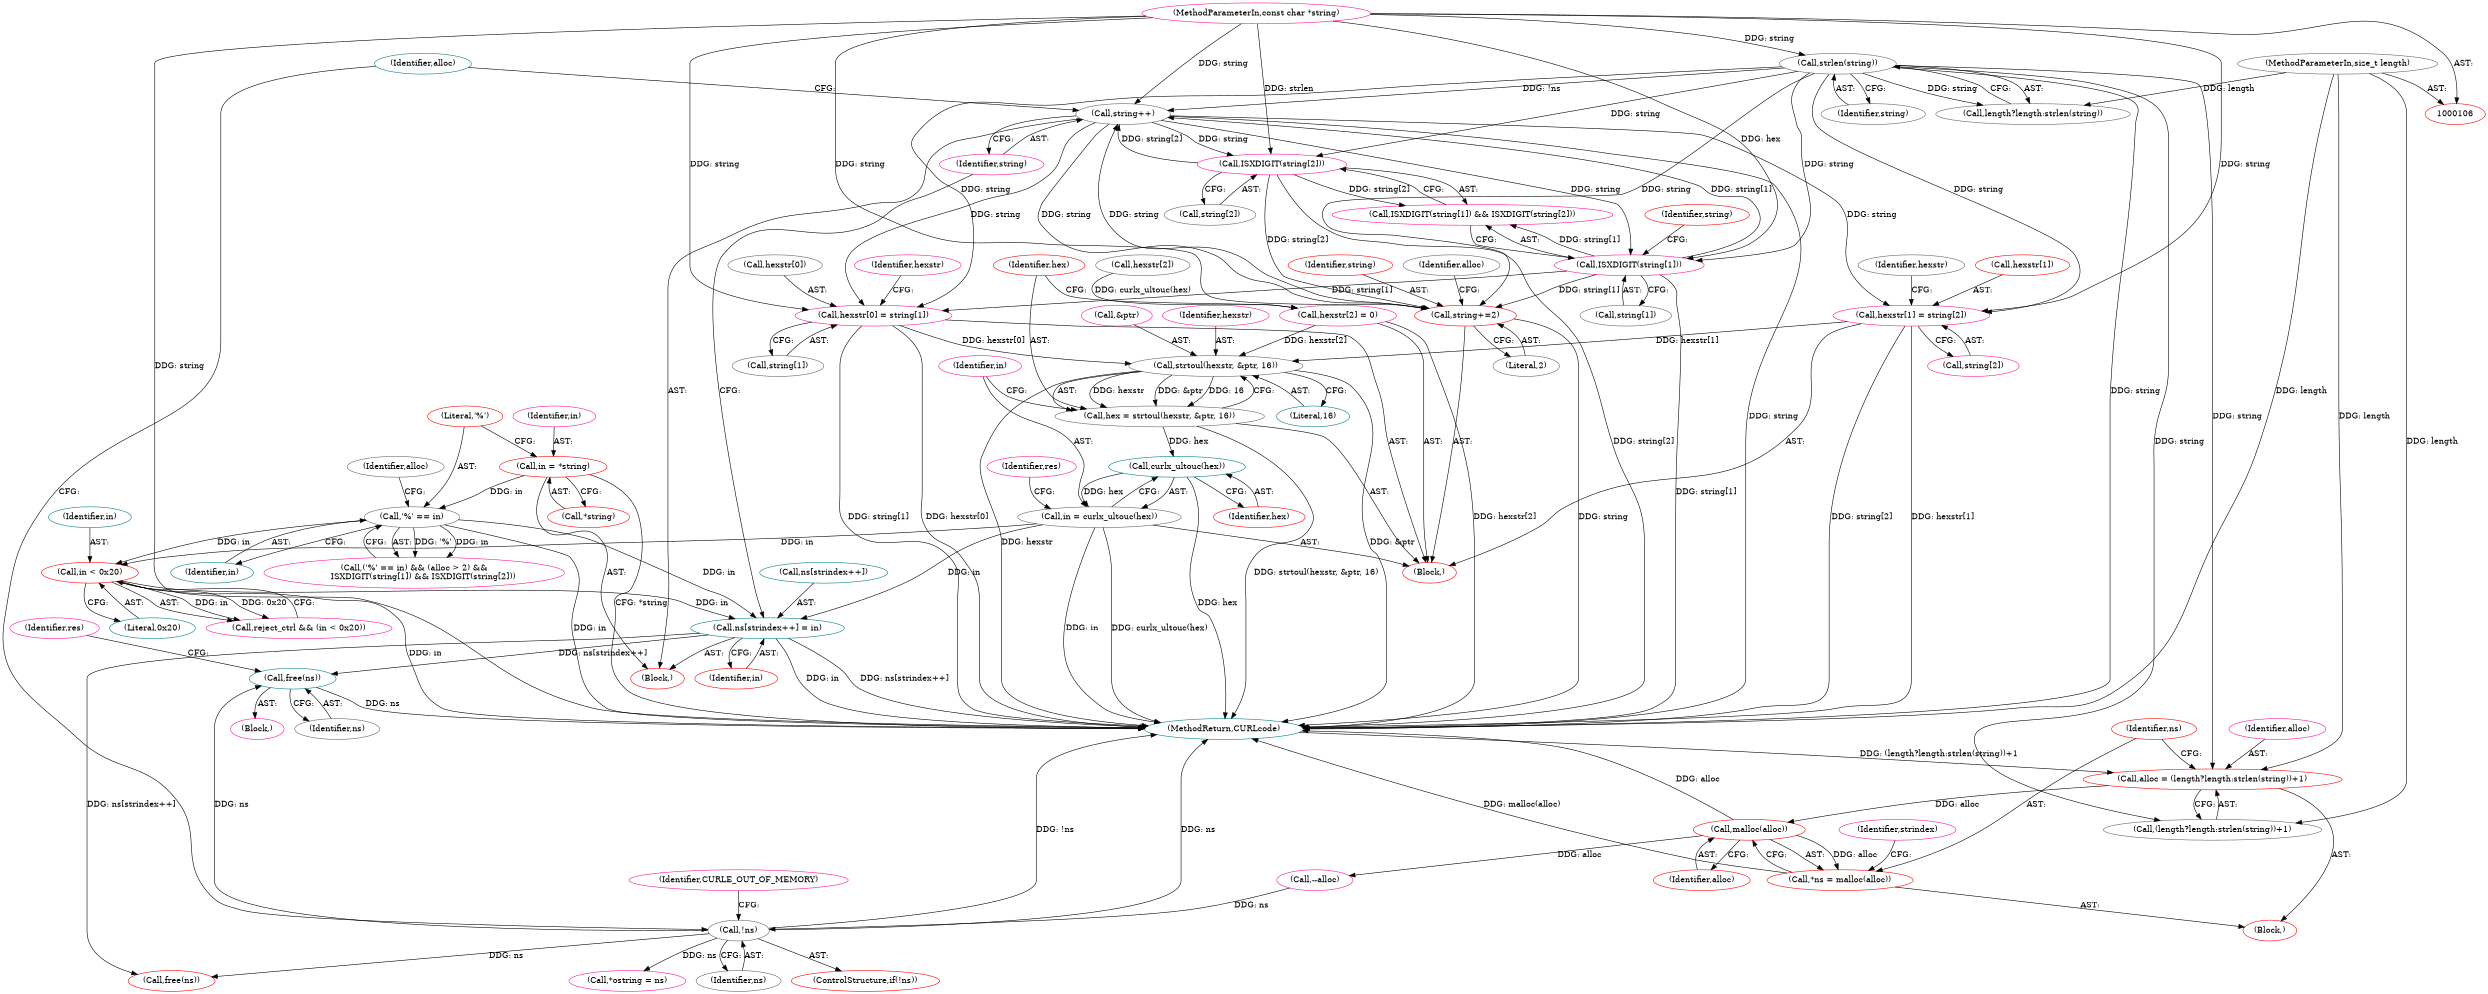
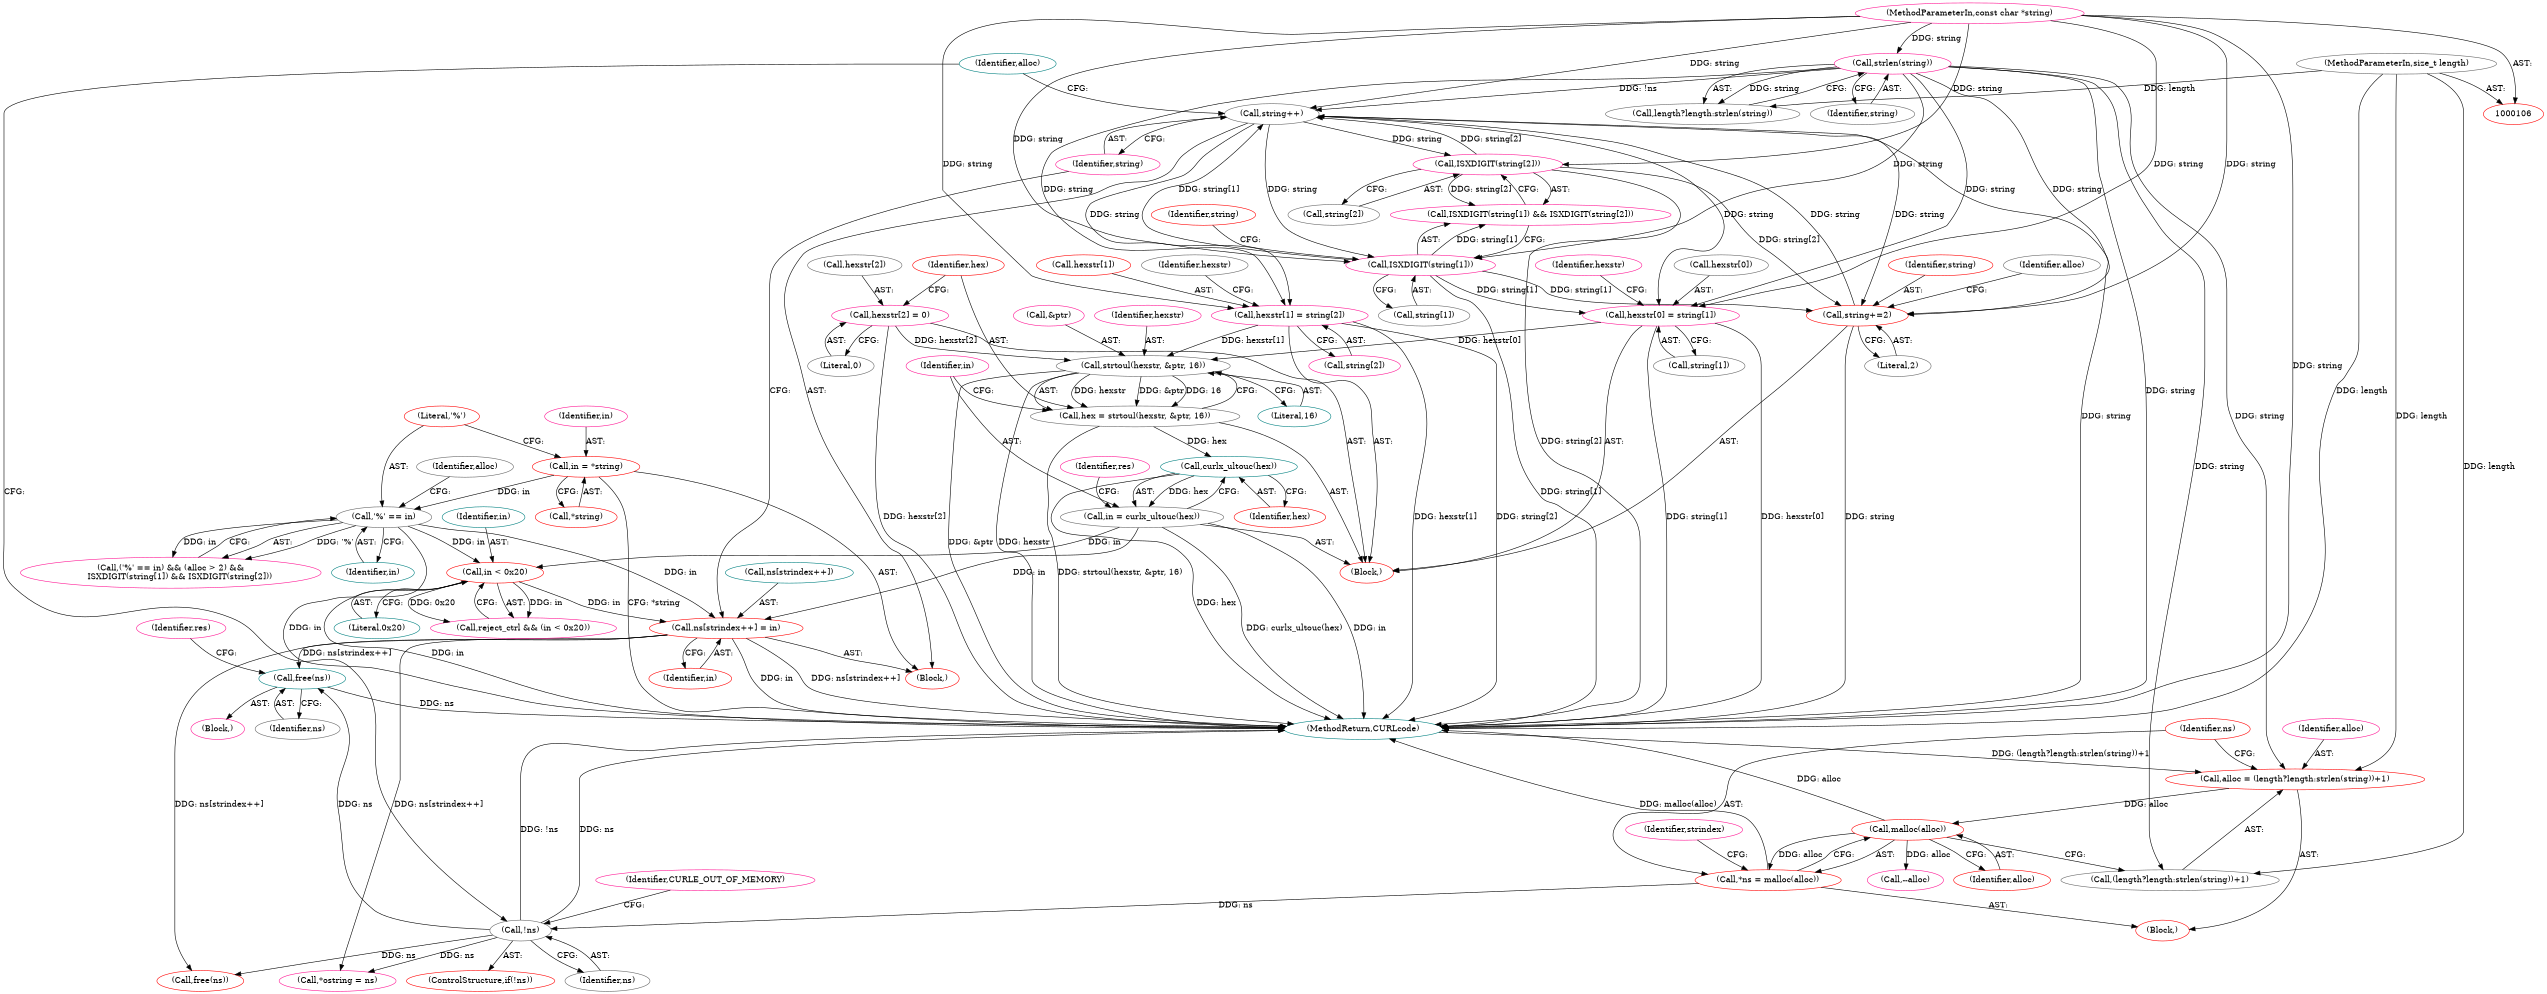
node "(Call,strlen(string))": color gray40 -> deeppink
edge "(MethodParameterIn,const char *string)" -> "(Call,ISXDIGIT(string[2]))": label "DDG: strlen" -> "DDG: string"
edge "(Call,strlen(string))" -> "(Call,ISXDIGIT(string[2]))": removed, label "DDG: string"
edge "(MethodParameterIn,const char *string)" -> "(Call,ISXDIGIT(string[1]))": label "DDG: hex" -> "DDG: string"
edge "(Call,hexstr[2])" -> "(Call,hexstr[2] = 0)": label "DDG: curlx_ultouc(hex)" -> "AST: "
node "(Literal,0)": added
node "(Call,ns[strindex++] = in)": color teal -> red
edge "(Call,ns[strindex++] = in)" -> "(Call,*ostring = ns)": added, label "DDG: ns[strindex++]"
edge "(Call,alloc = (length?length:strlen(string))+1)" -> "(Call,(length?length:strlen(string))+1)": now "(Call,malloc(alloc))" -> "(Call,(length?length:strlen(string))+1)"
edge "(Call,--alloc)" -> "(Call,!ns)": now "(Call,*ns = malloc(alloc))" -> "(Call,!ns)"
